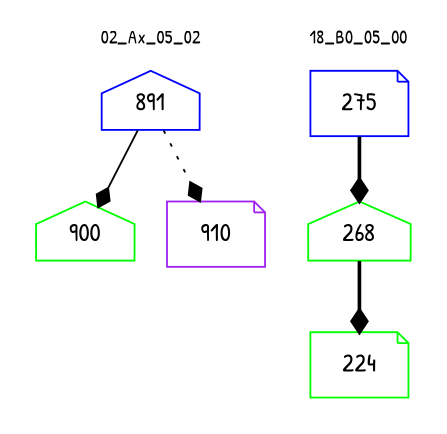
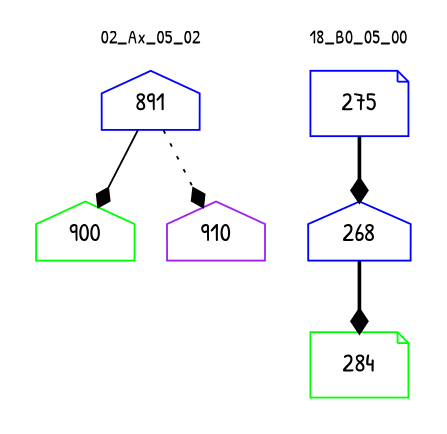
node "910": shape note -> house
node "268": color green -> blue
node "224": label "224" -> "284"
